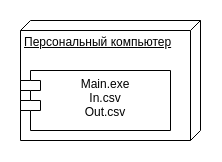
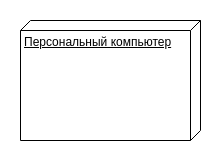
node "Main.exe In.csv Out.csv": removed
